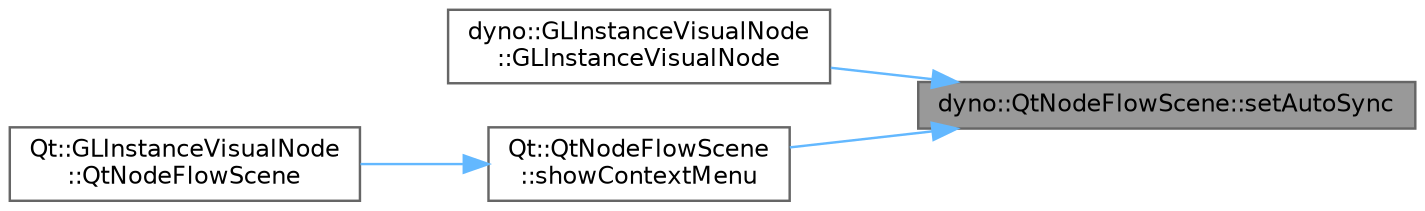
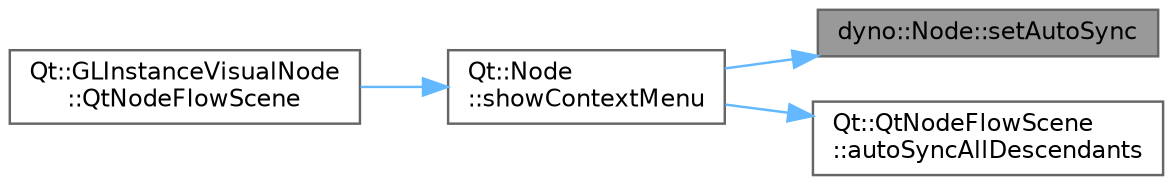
node "dyno::GLInstanceVisualNode ::GLInstanceVisualNode": removed
node "dyno::QtNodeFlowScene::setAutoSync": label "dyno::QtNodeFlowScene::setAutoSync" -> "dyno::Node::setAutoSync"
node "Qt::QtNodeFlowScene ::autoSyncAllDescendants": added
node "Qt::QtNodeFlowScene ::showContextMenu": label "Qt::QtNodeFlowScene ::showContextMenu" -> "Qt::Node ::showContextMenu"
